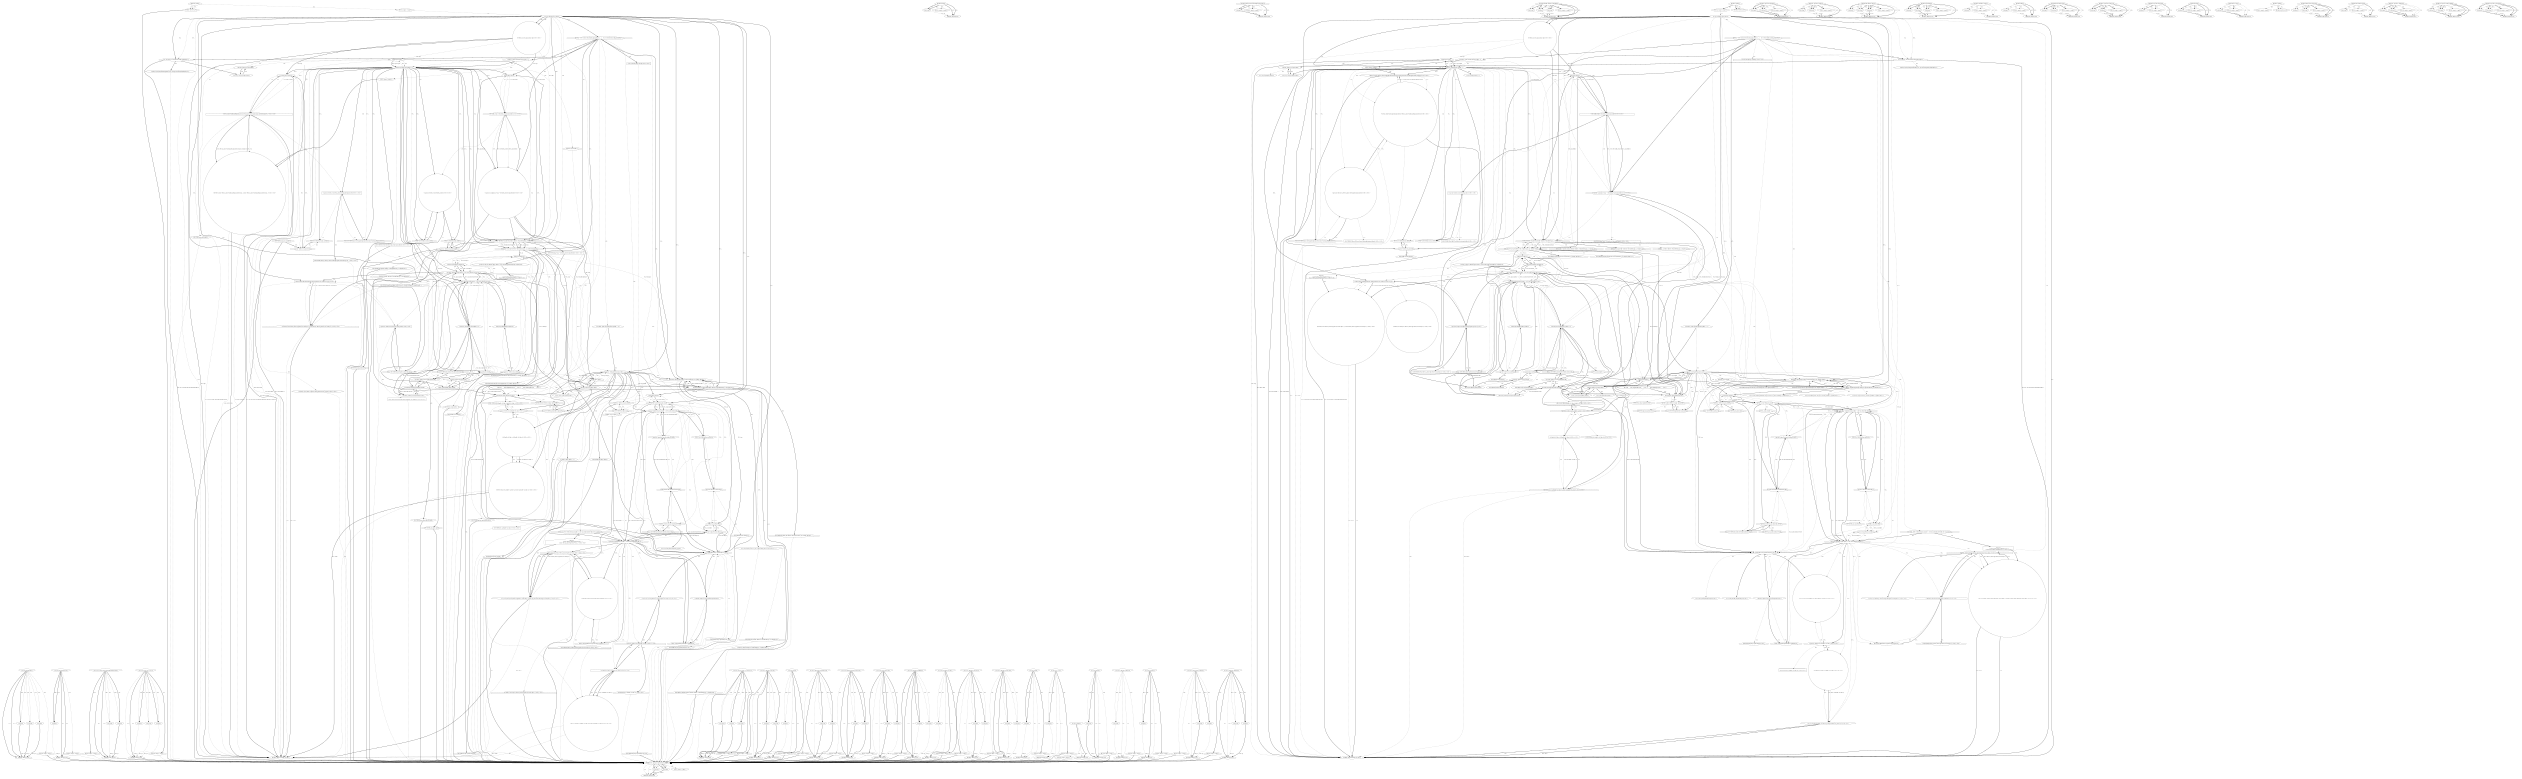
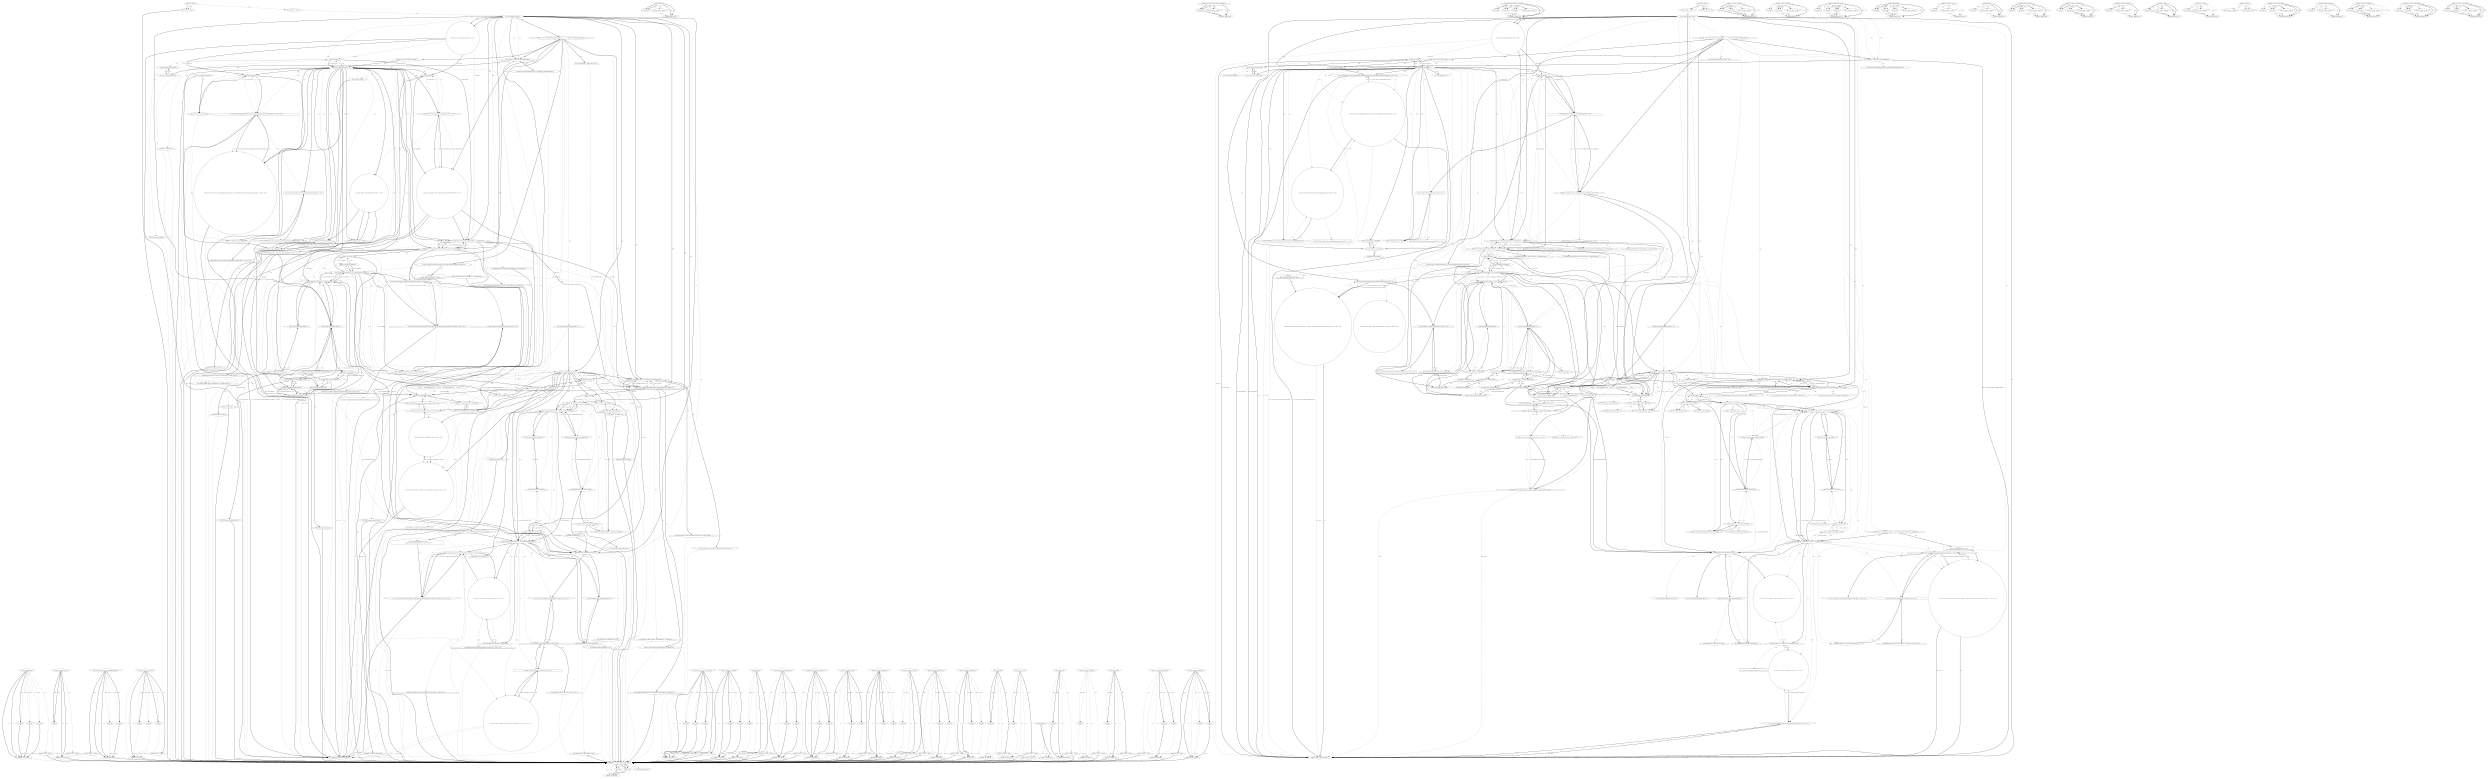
edge "(FIELD_IDENTIFIER,GetIsolate,GetIsolate)" -> "(<operator>.fieldAccess,args.GetIsolate)": removed, label "CFG:"
